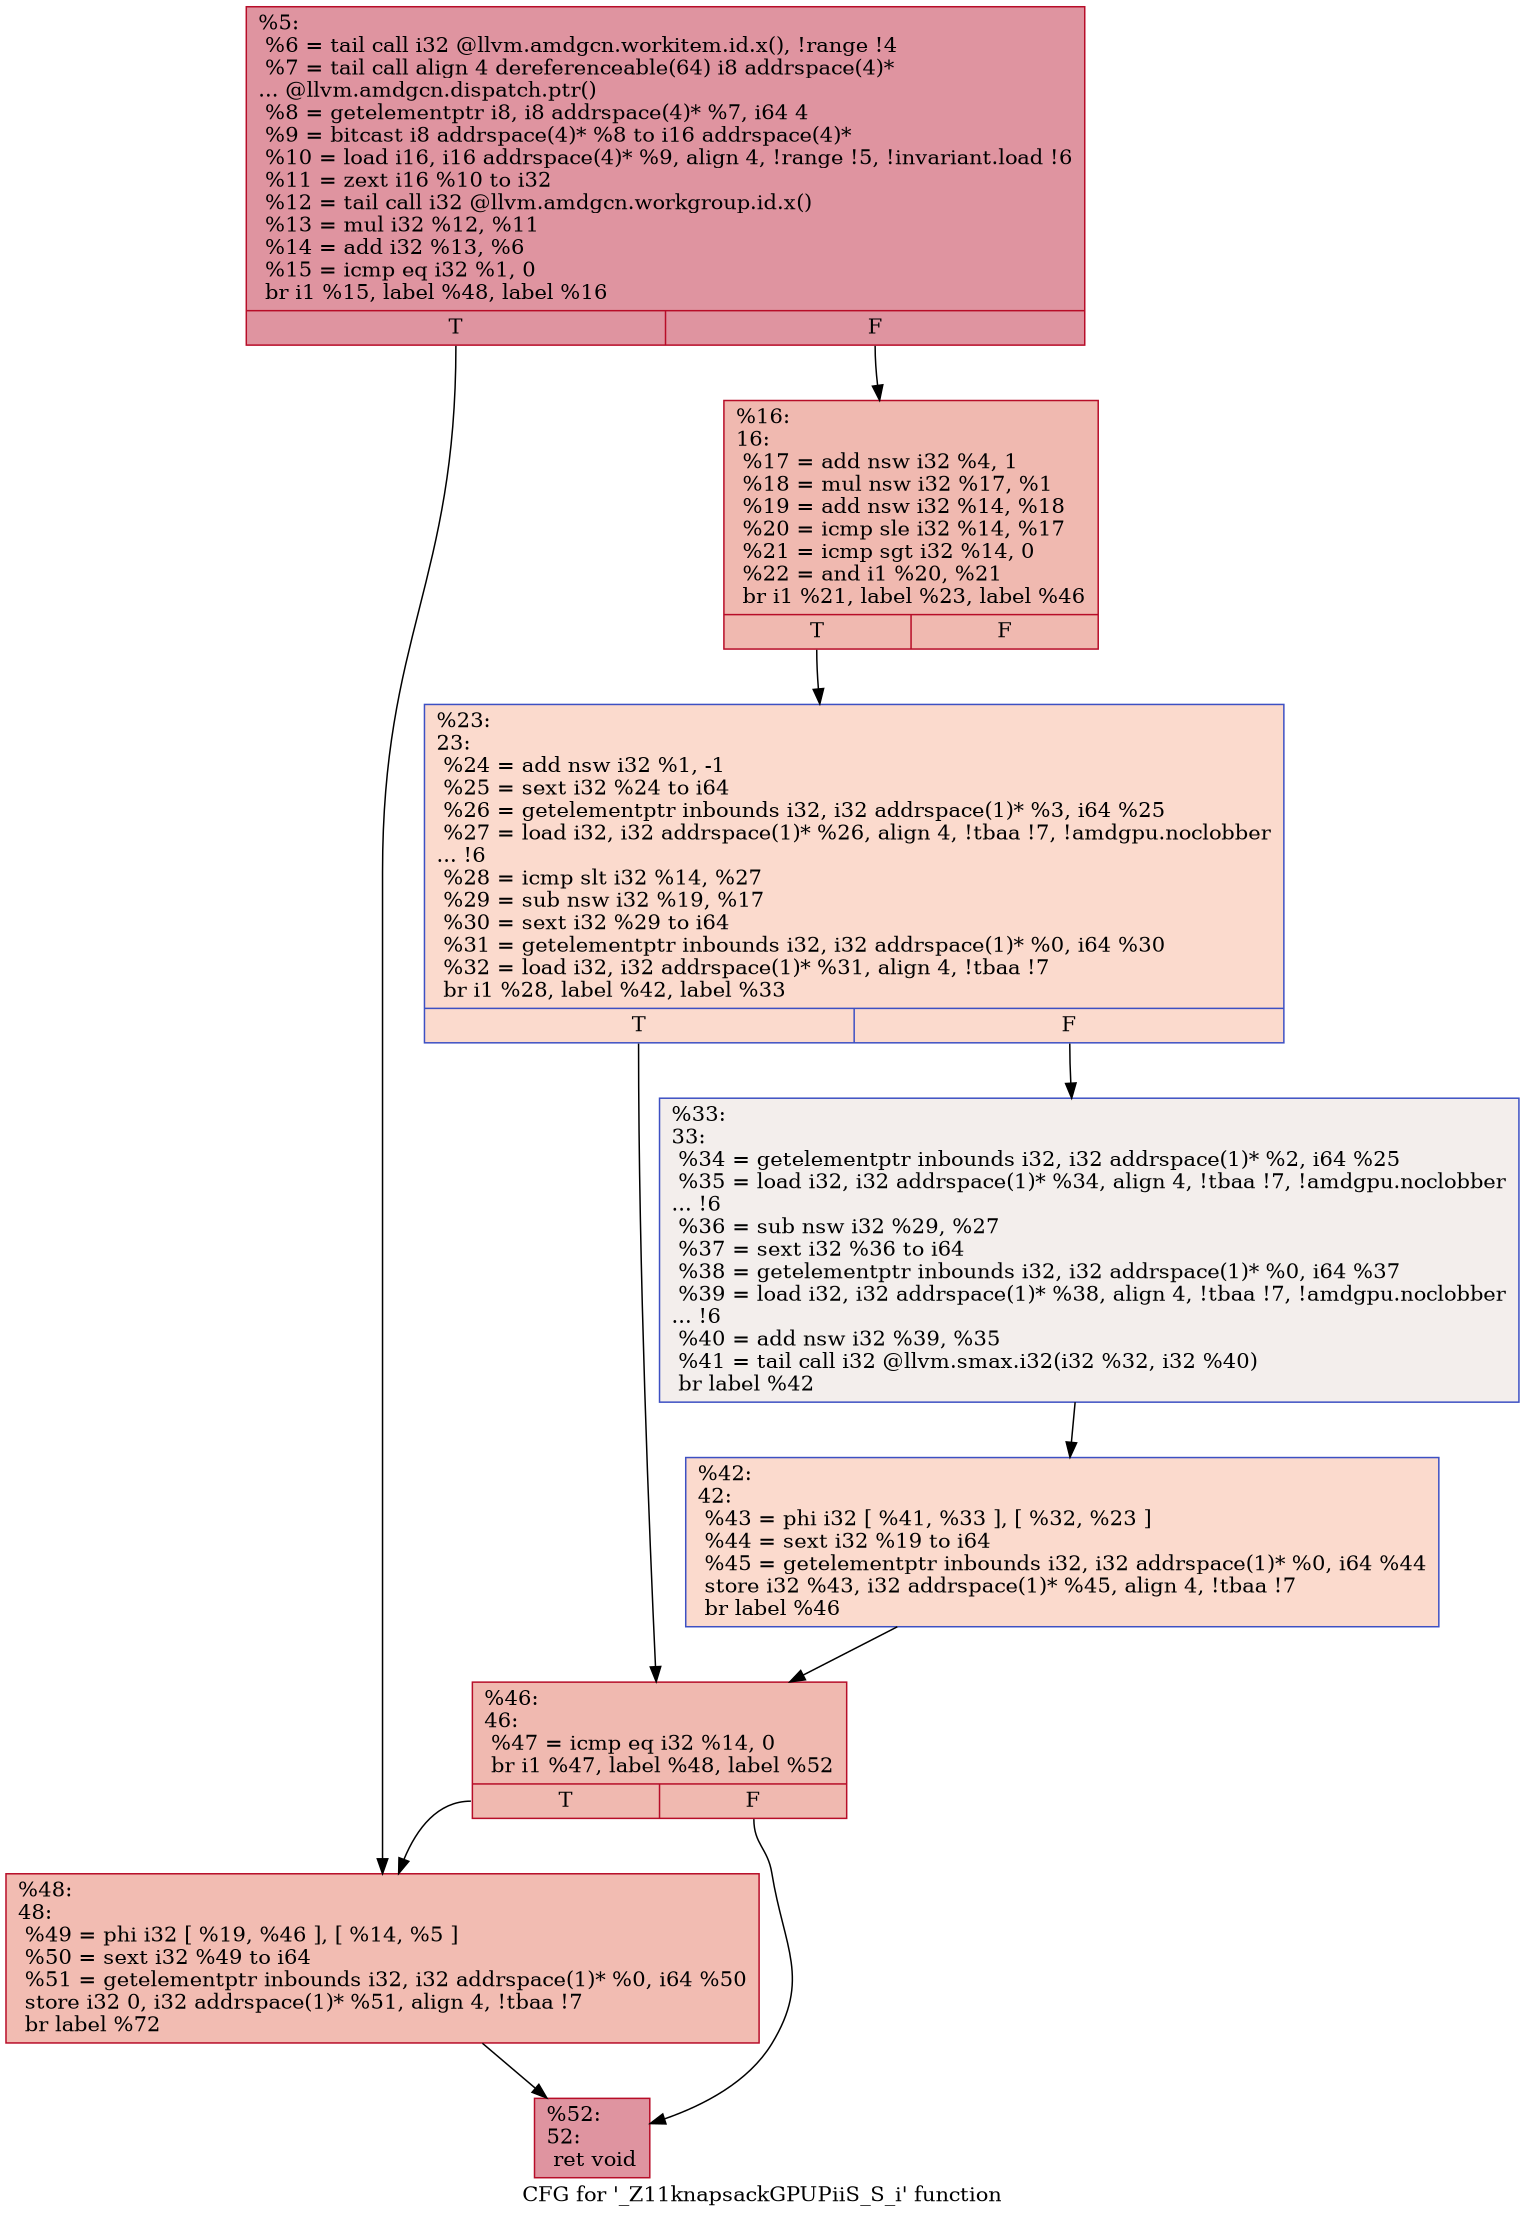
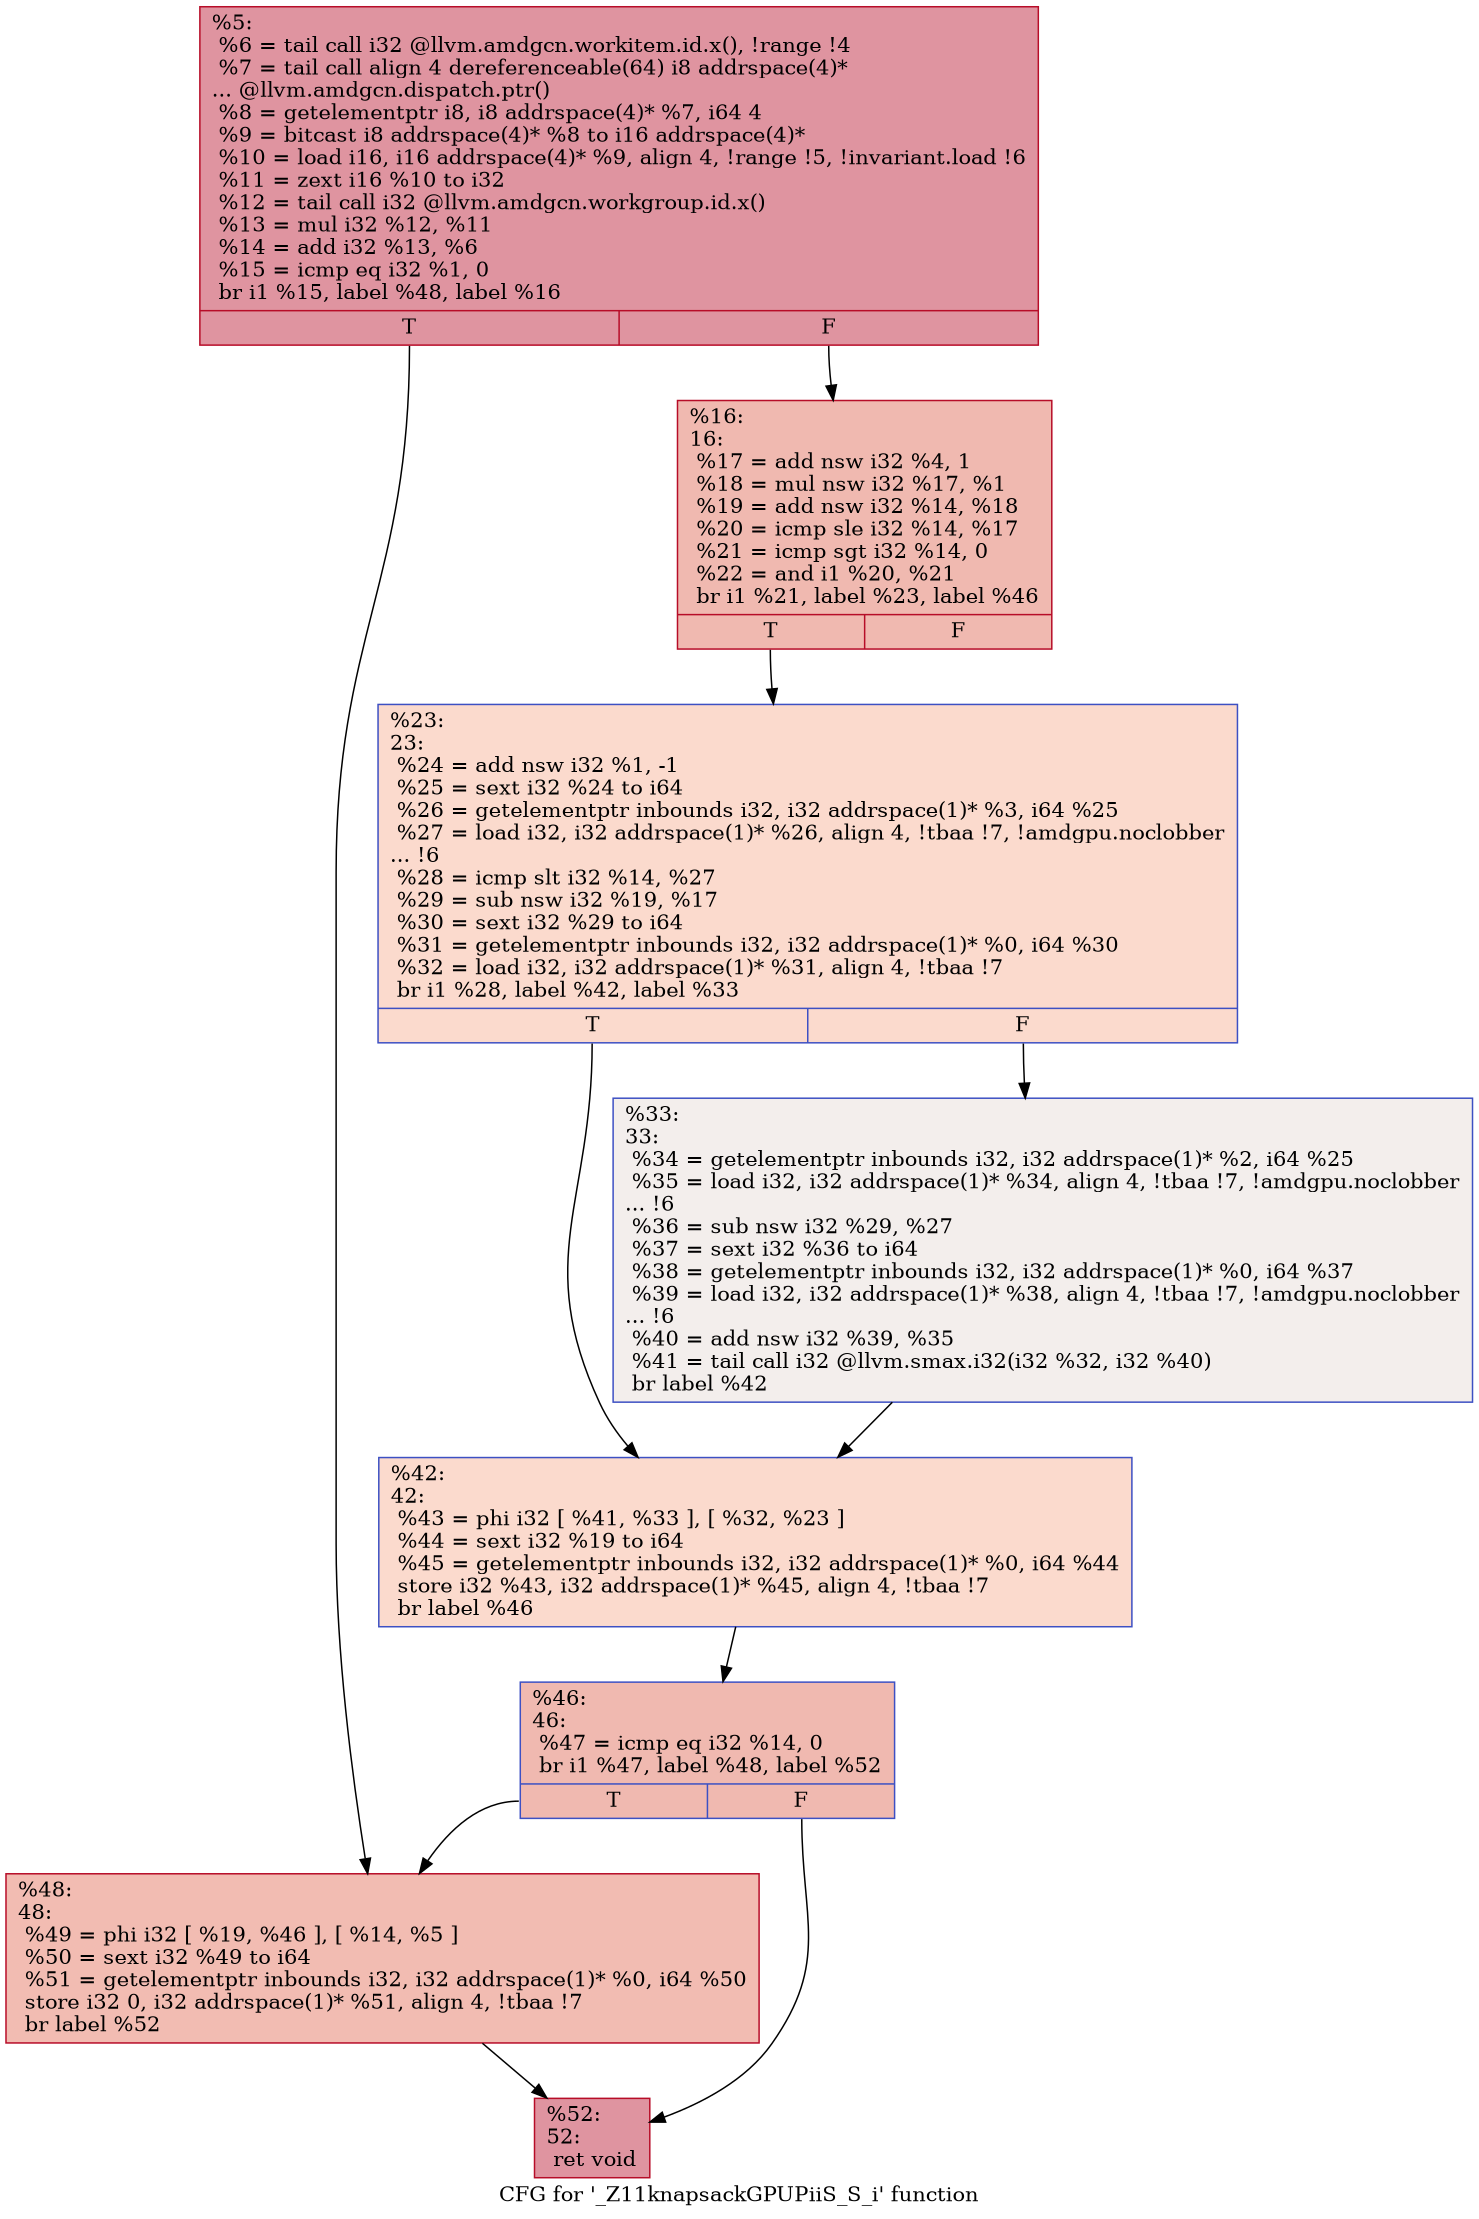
edge "%23:" -> "%46:": now "%23:" -> "%42:"
node "%46:": color #b70d28ff -> #3d50c3ff
node "%48:": text "br label %72" -> "br label %52"
